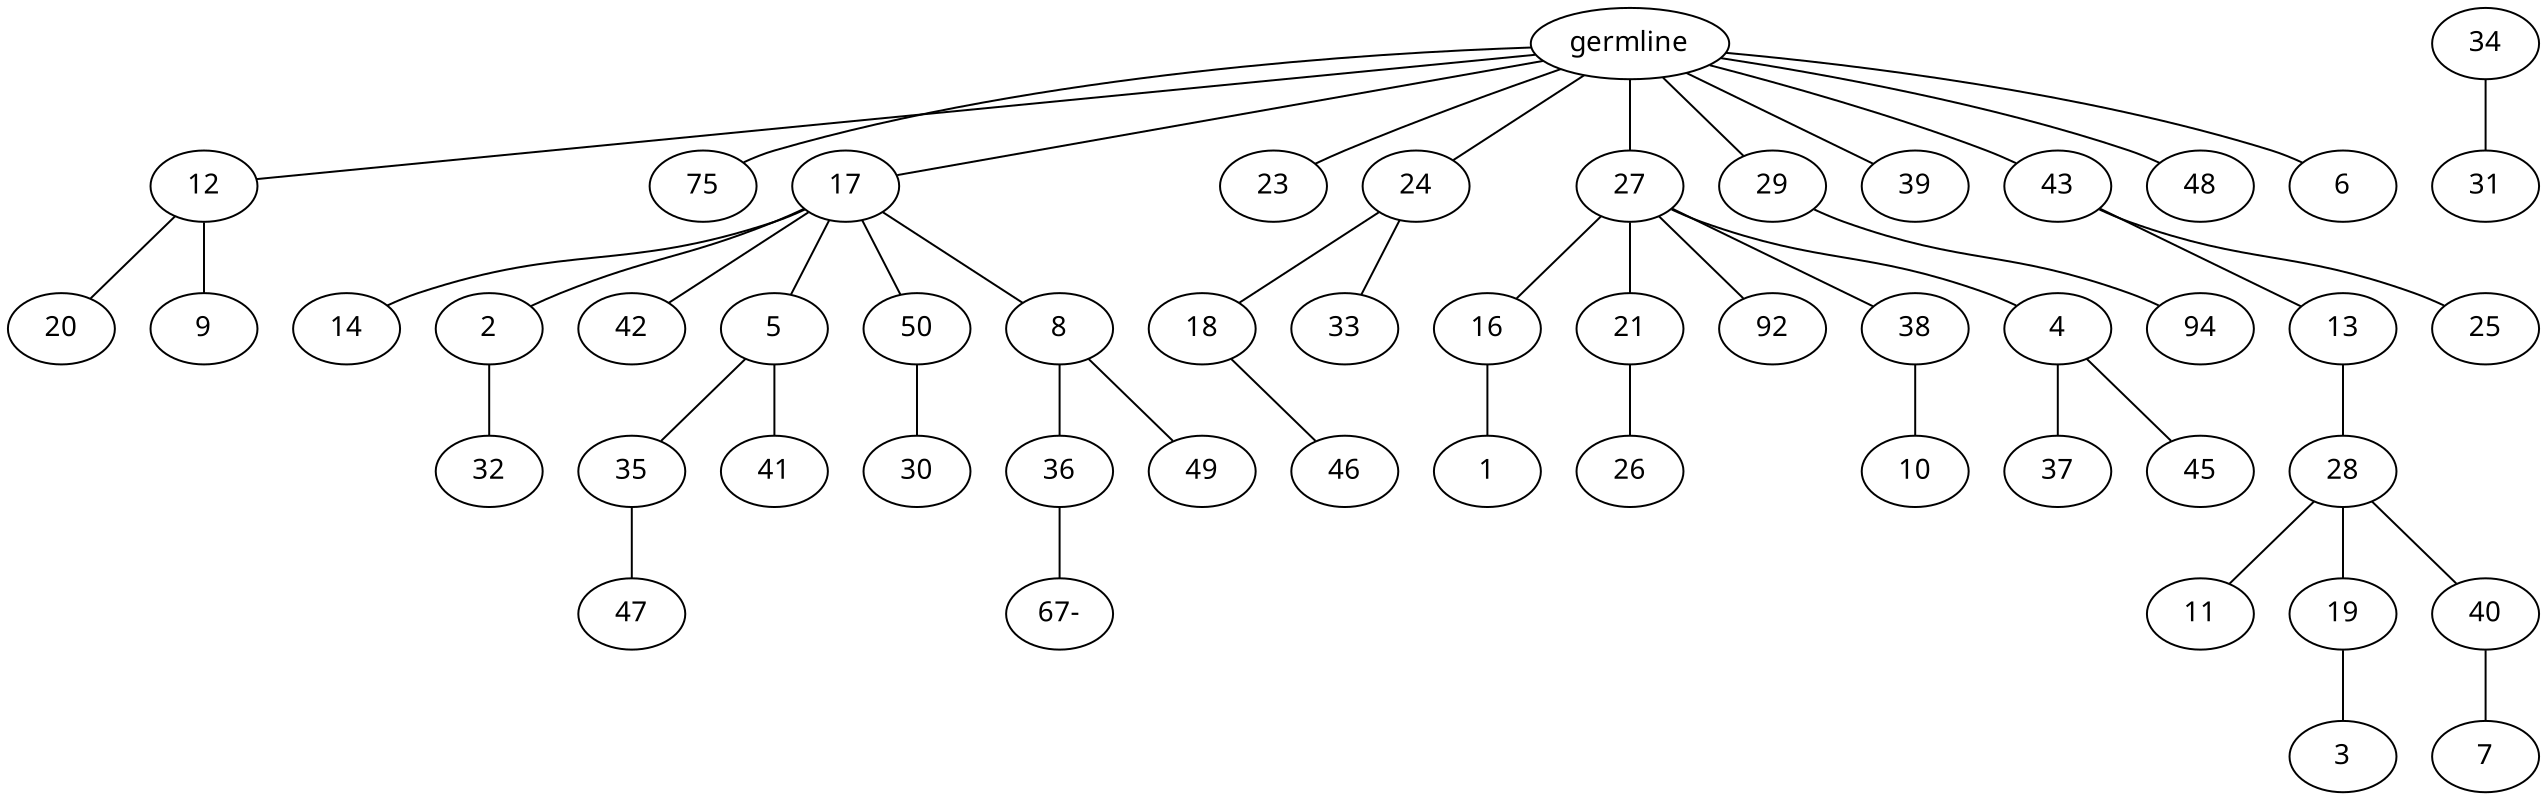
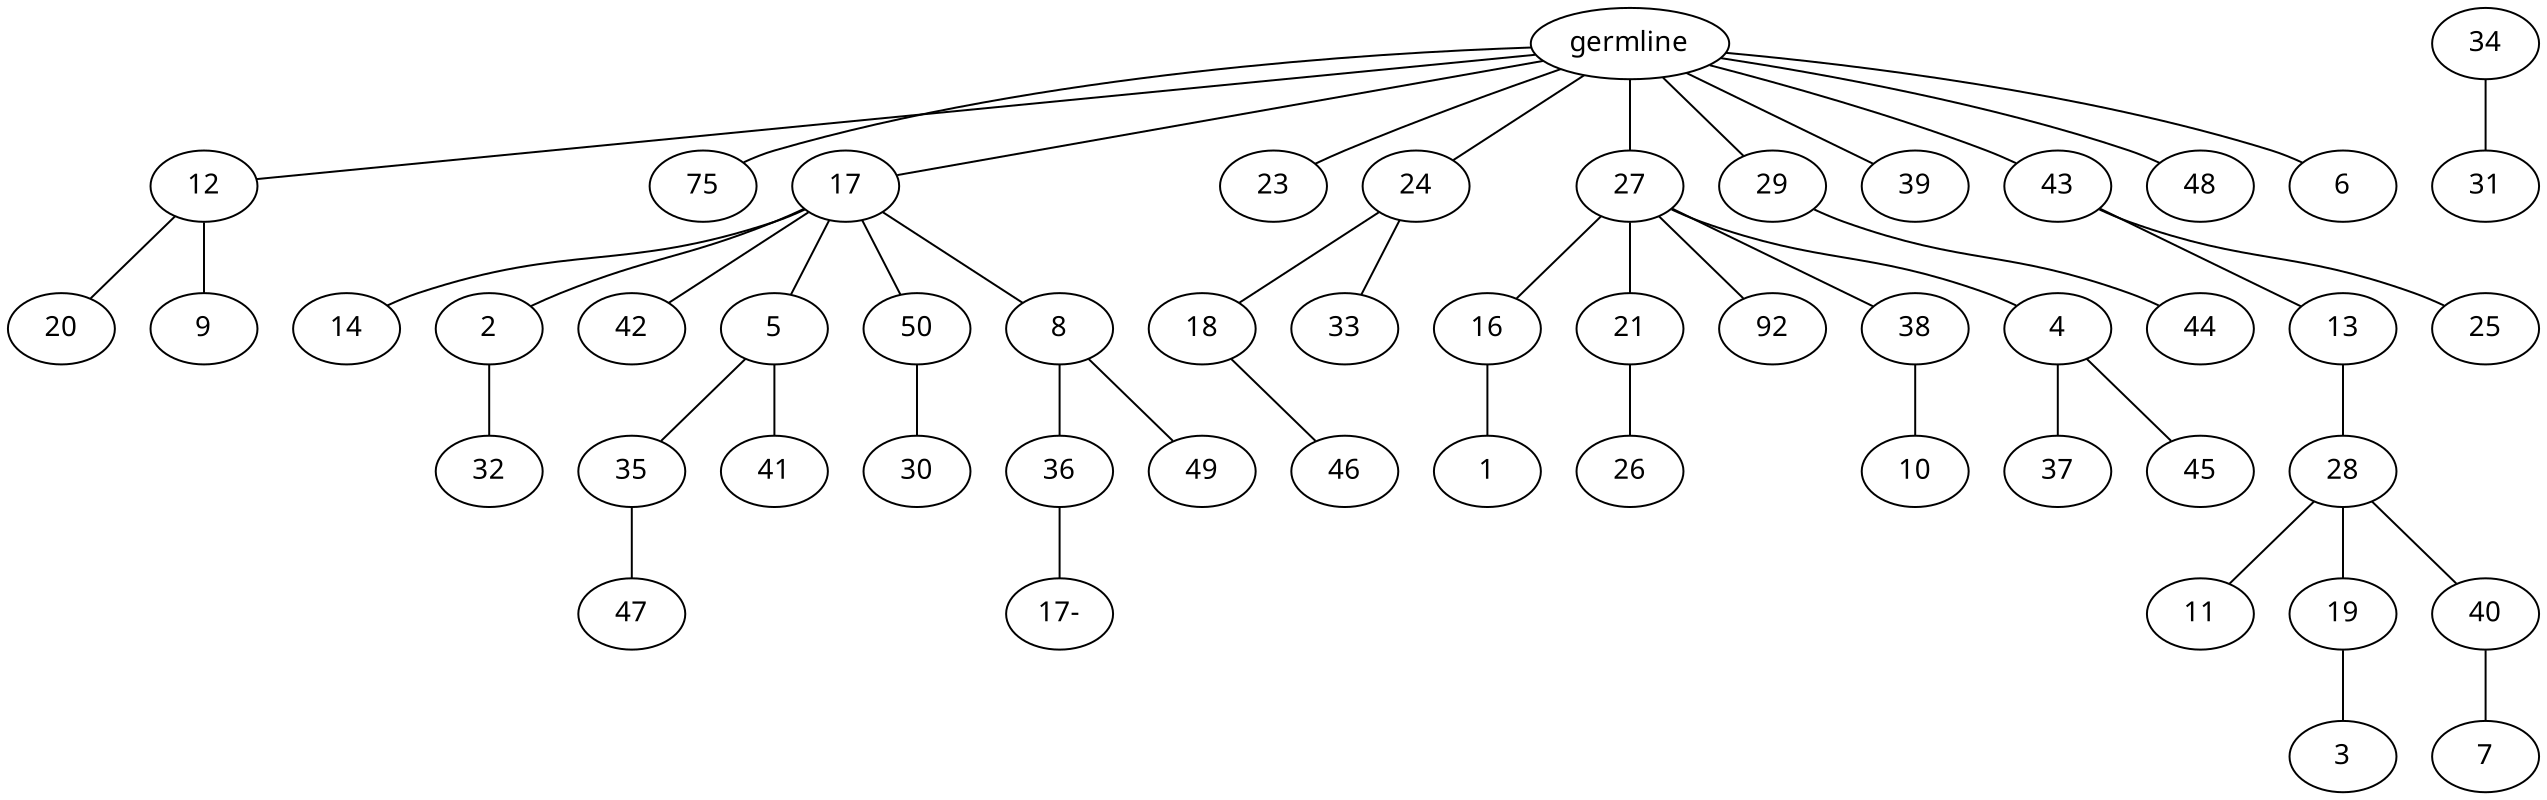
node "94": label "94" -> "44"
node "67-": label "67-" -> "17-"
